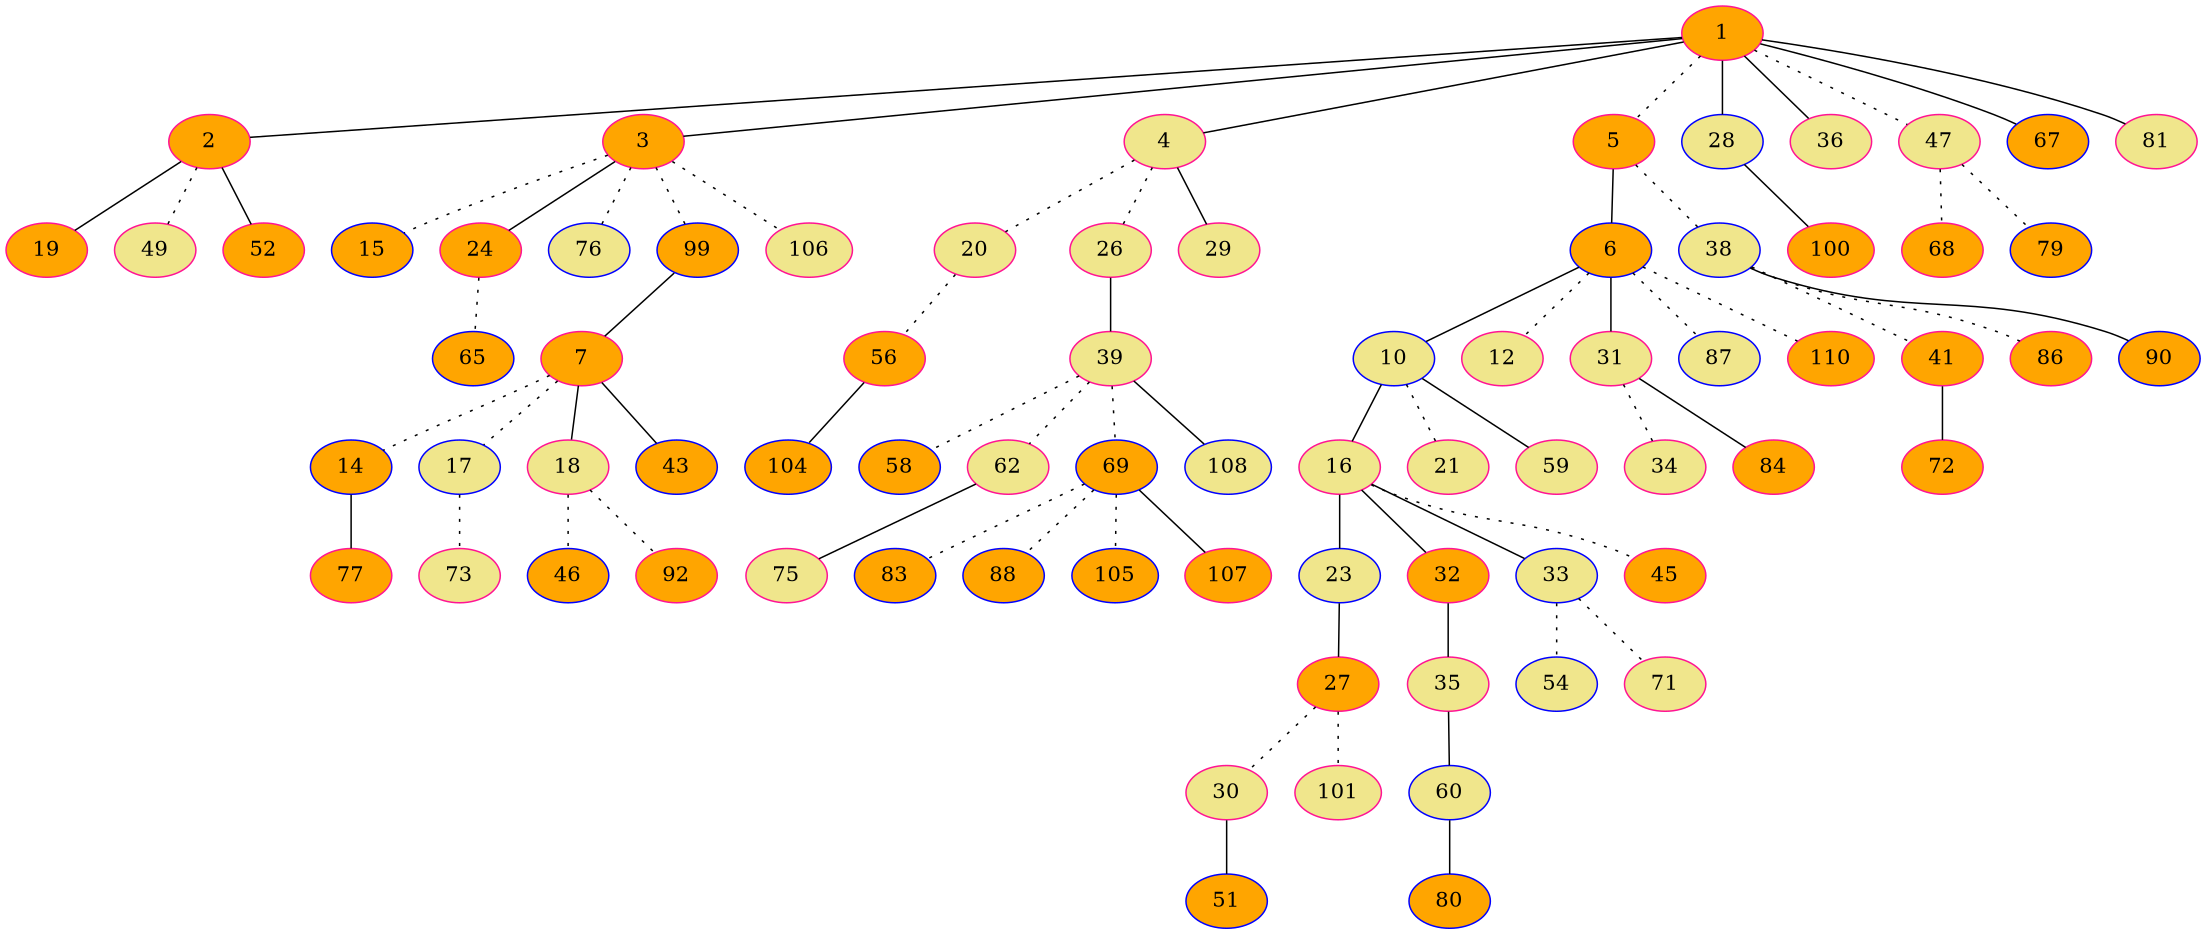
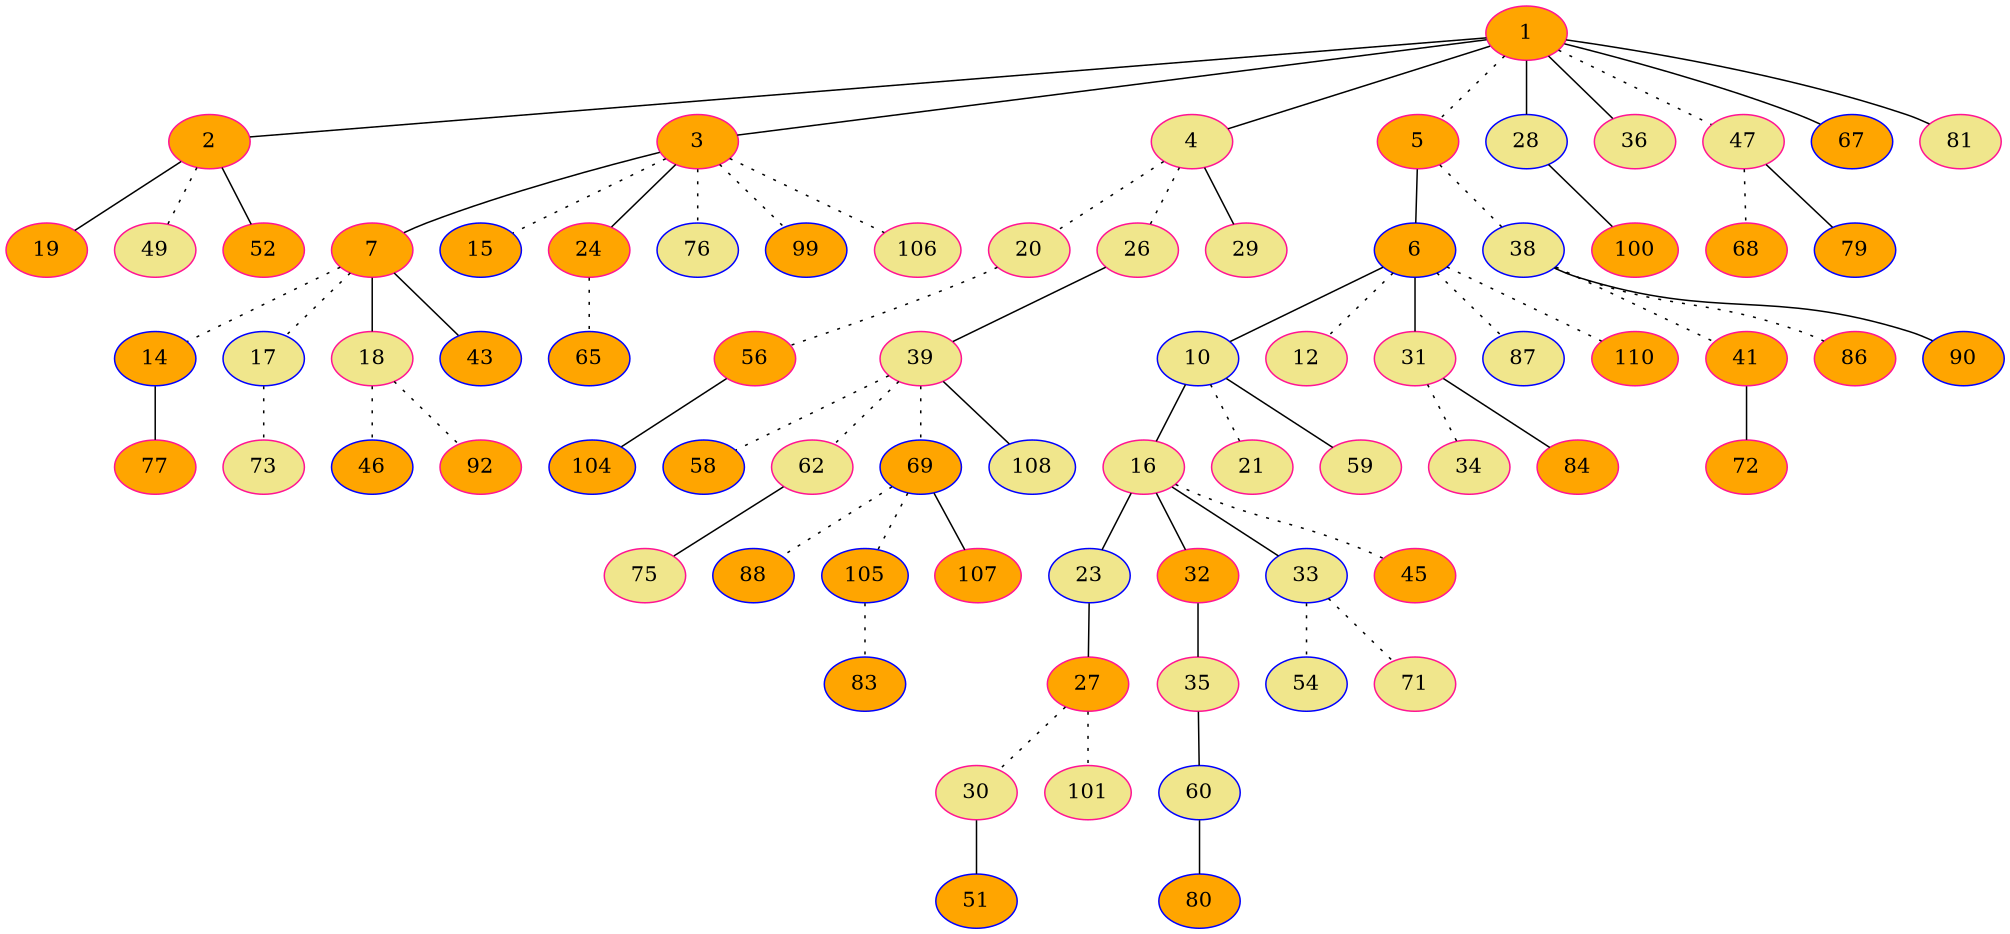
edge "47" -- "79": style dotted -> solid
edge "99" -- "7": now "3" -- "7"
edge "69" -- "83": now "105" -- "83"
